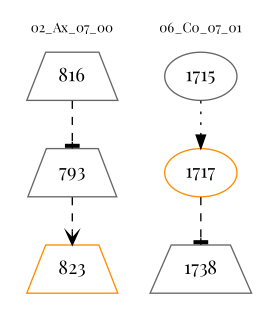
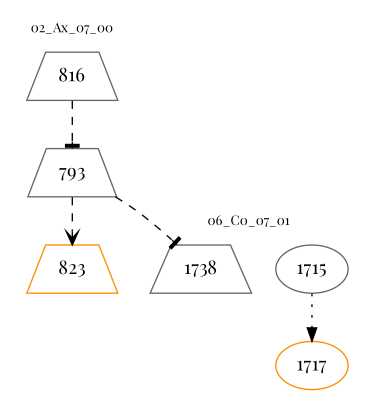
edge "1717" -> "1738": now "793" -> "1738"
